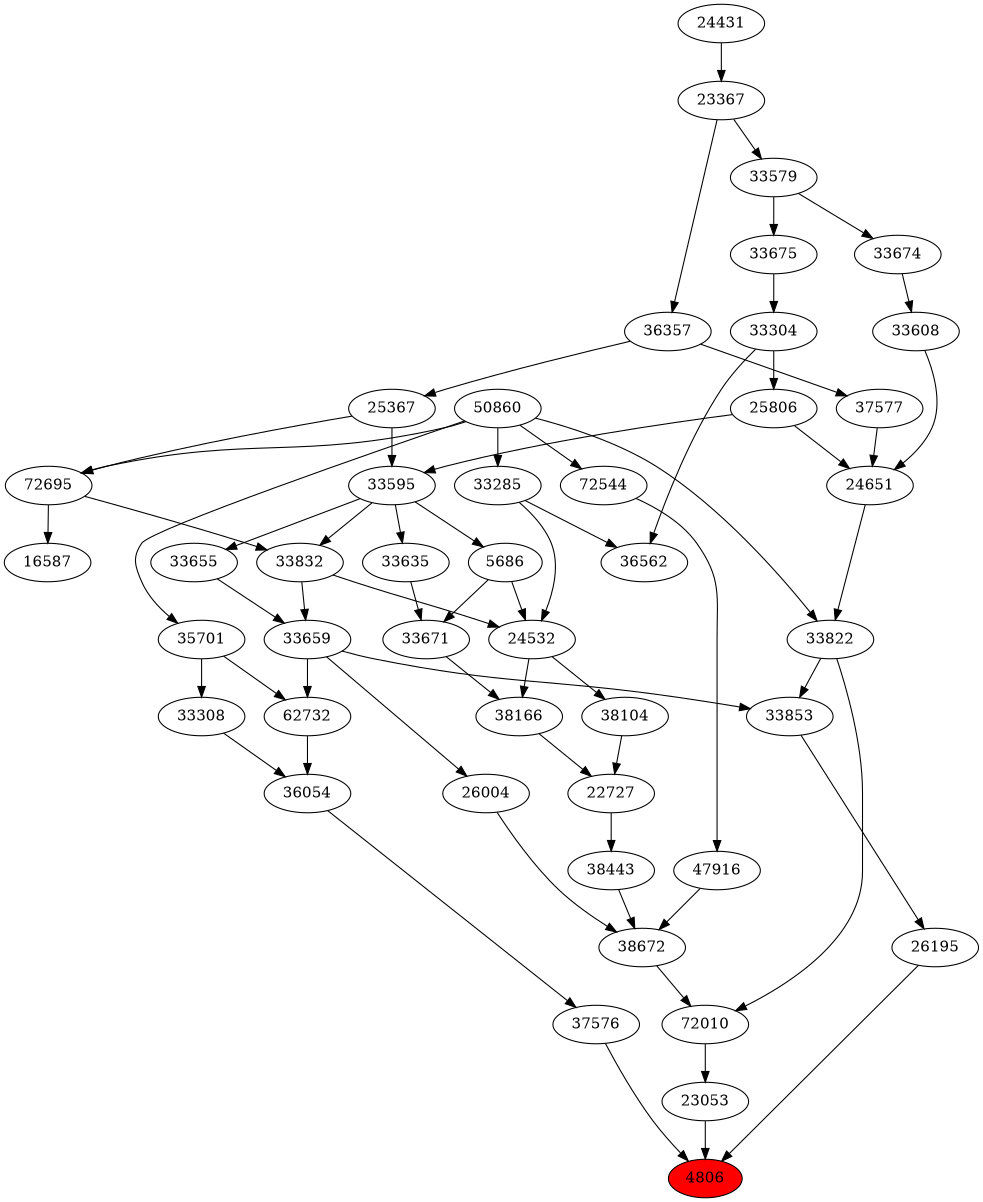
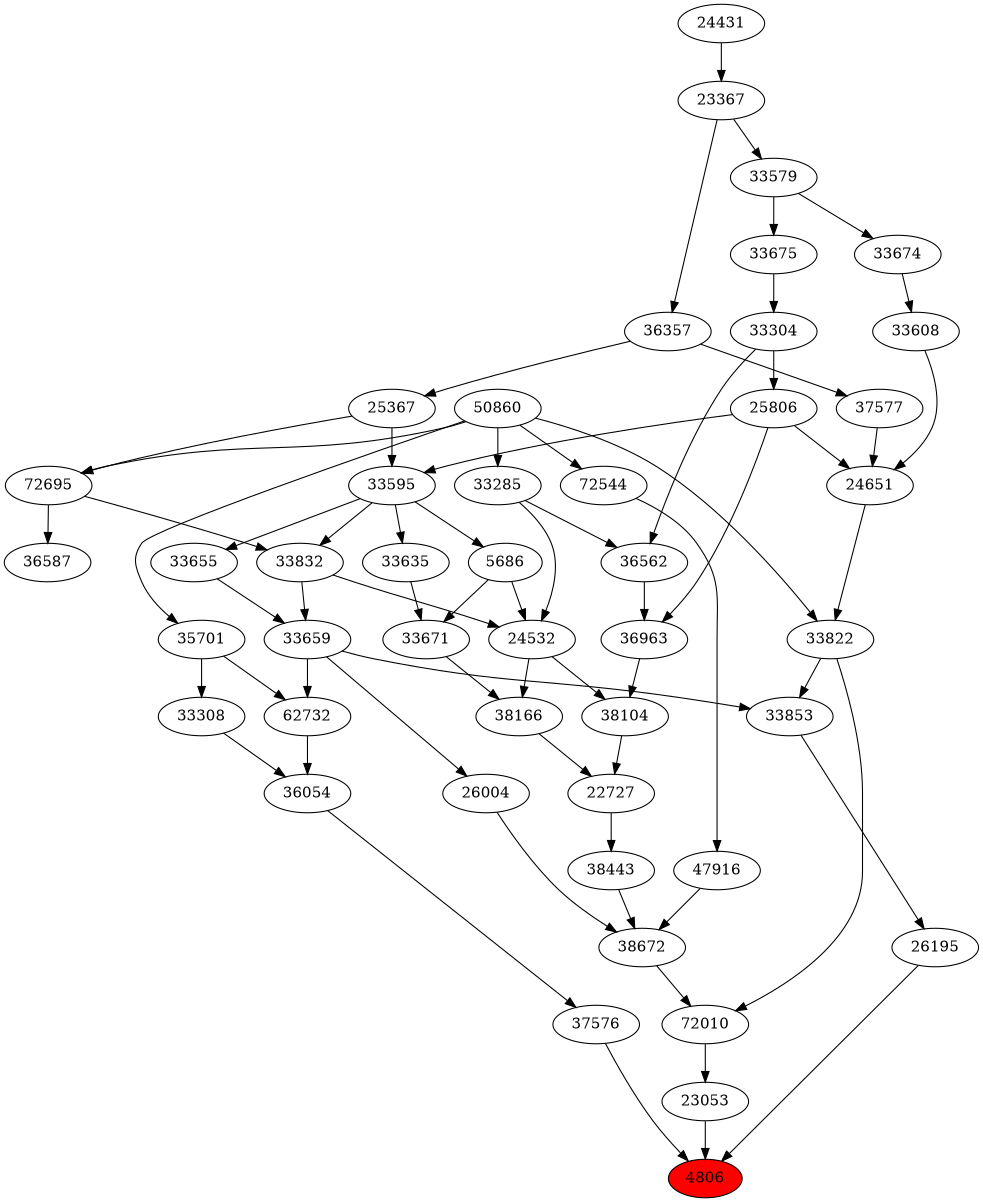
node "16587": label "16587" -> "36587"
node "36963": added
